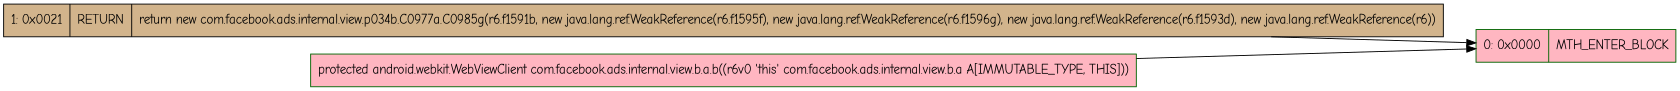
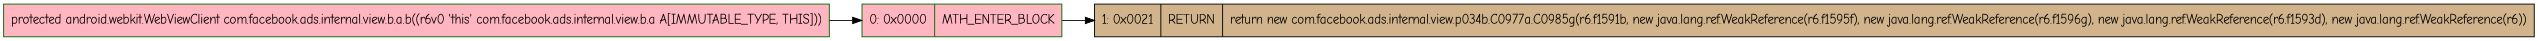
edge "1: 0x0021" -> "0: 0x0000": reversed
